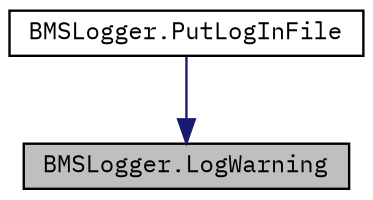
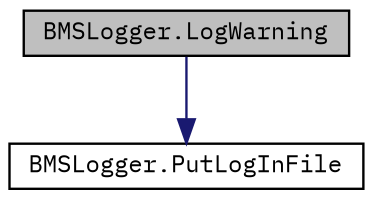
edge "BMSLogger.PutLogInFile" -> "BMSLogger.LogWarning": reversed
